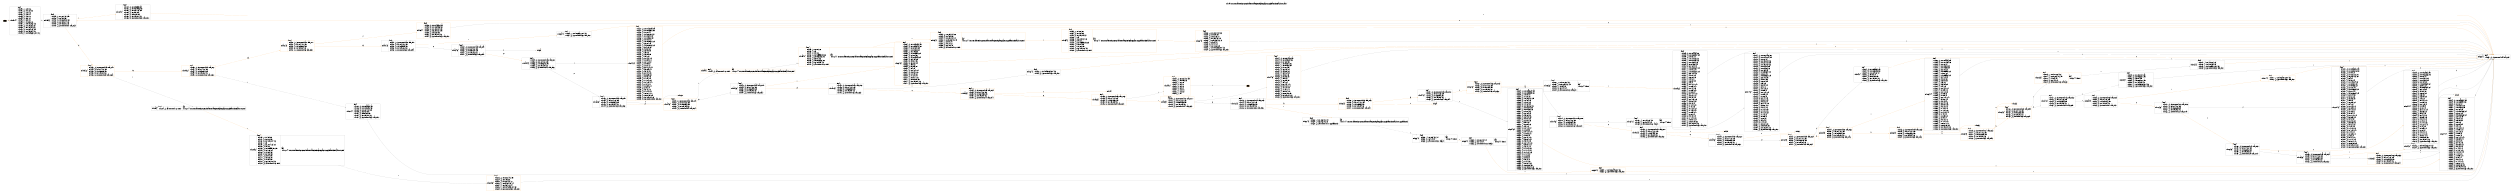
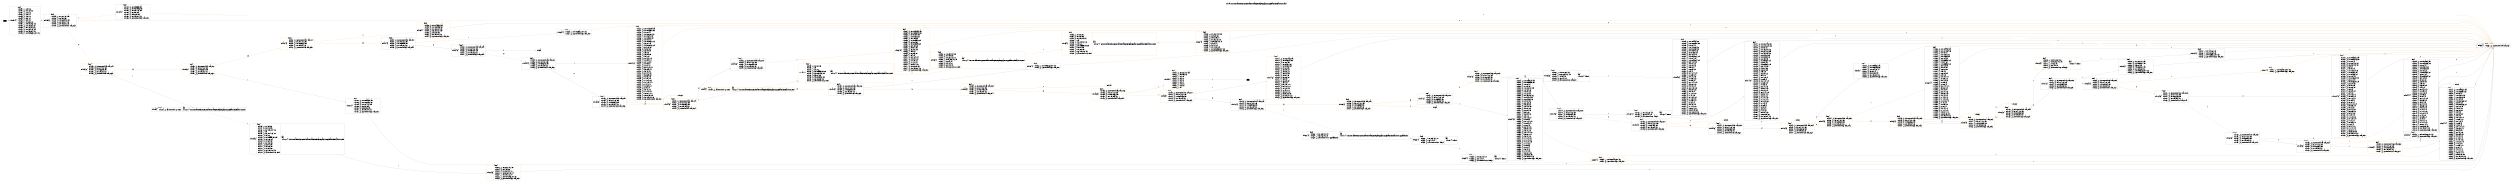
edge "0x401a98 [25]" -> "0x401ab1 [25]": now "0x401fa9 [5]" -> "0x401ab1 [25]"
